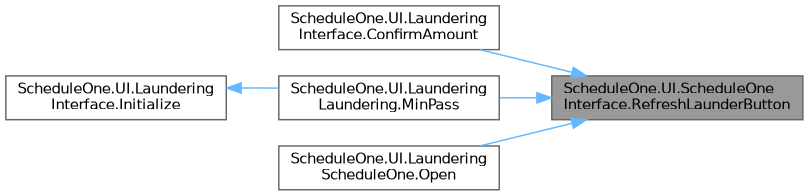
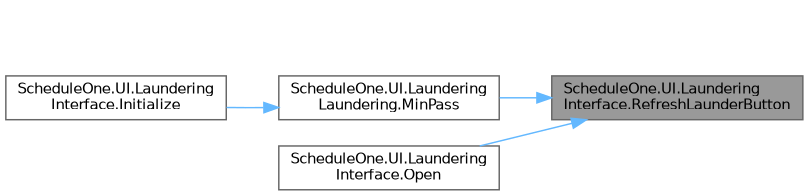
node "ScheduleOne.UI.Laundering Interface.ConfirmAmount": removed
edge "ScheduleOne.UI.Laundering Laundering.MinPass" -> "ScheduleOne.UI.Laundering Interface.Initialize": reversed
node "ScheduleOne.UI.ScheduleOne Interface.RefreshLaunderButton": label "ScheduleOne.UI.ScheduleOne Interface.RefreshLaunderButton" -> "ScheduleOne.UI.Laundering Interface.RefreshLaunderButton"
node "ScheduleOne.UI.Laundering ScheduleOne.Open": label "ScheduleOne.UI.Laundering ScheduleOne.Open" -> "ScheduleOne.UI.Laundering Interface.Open"
